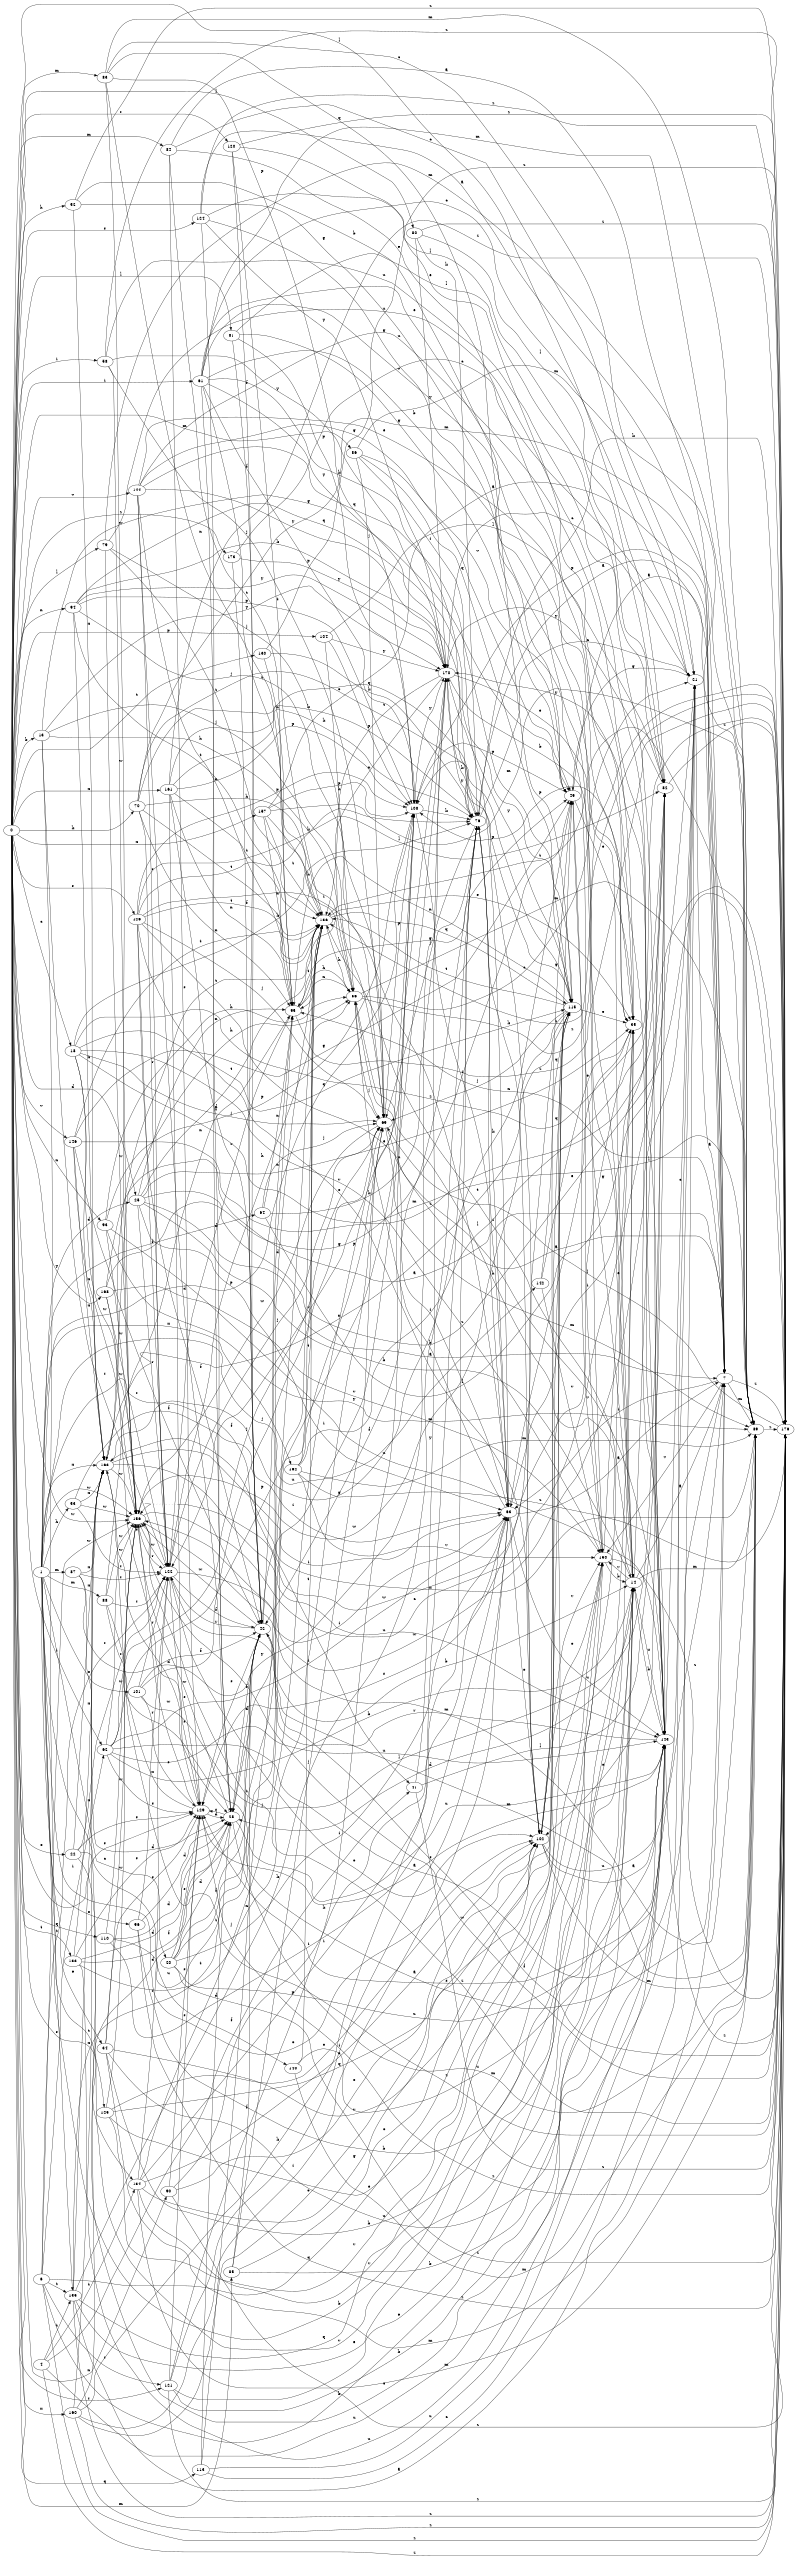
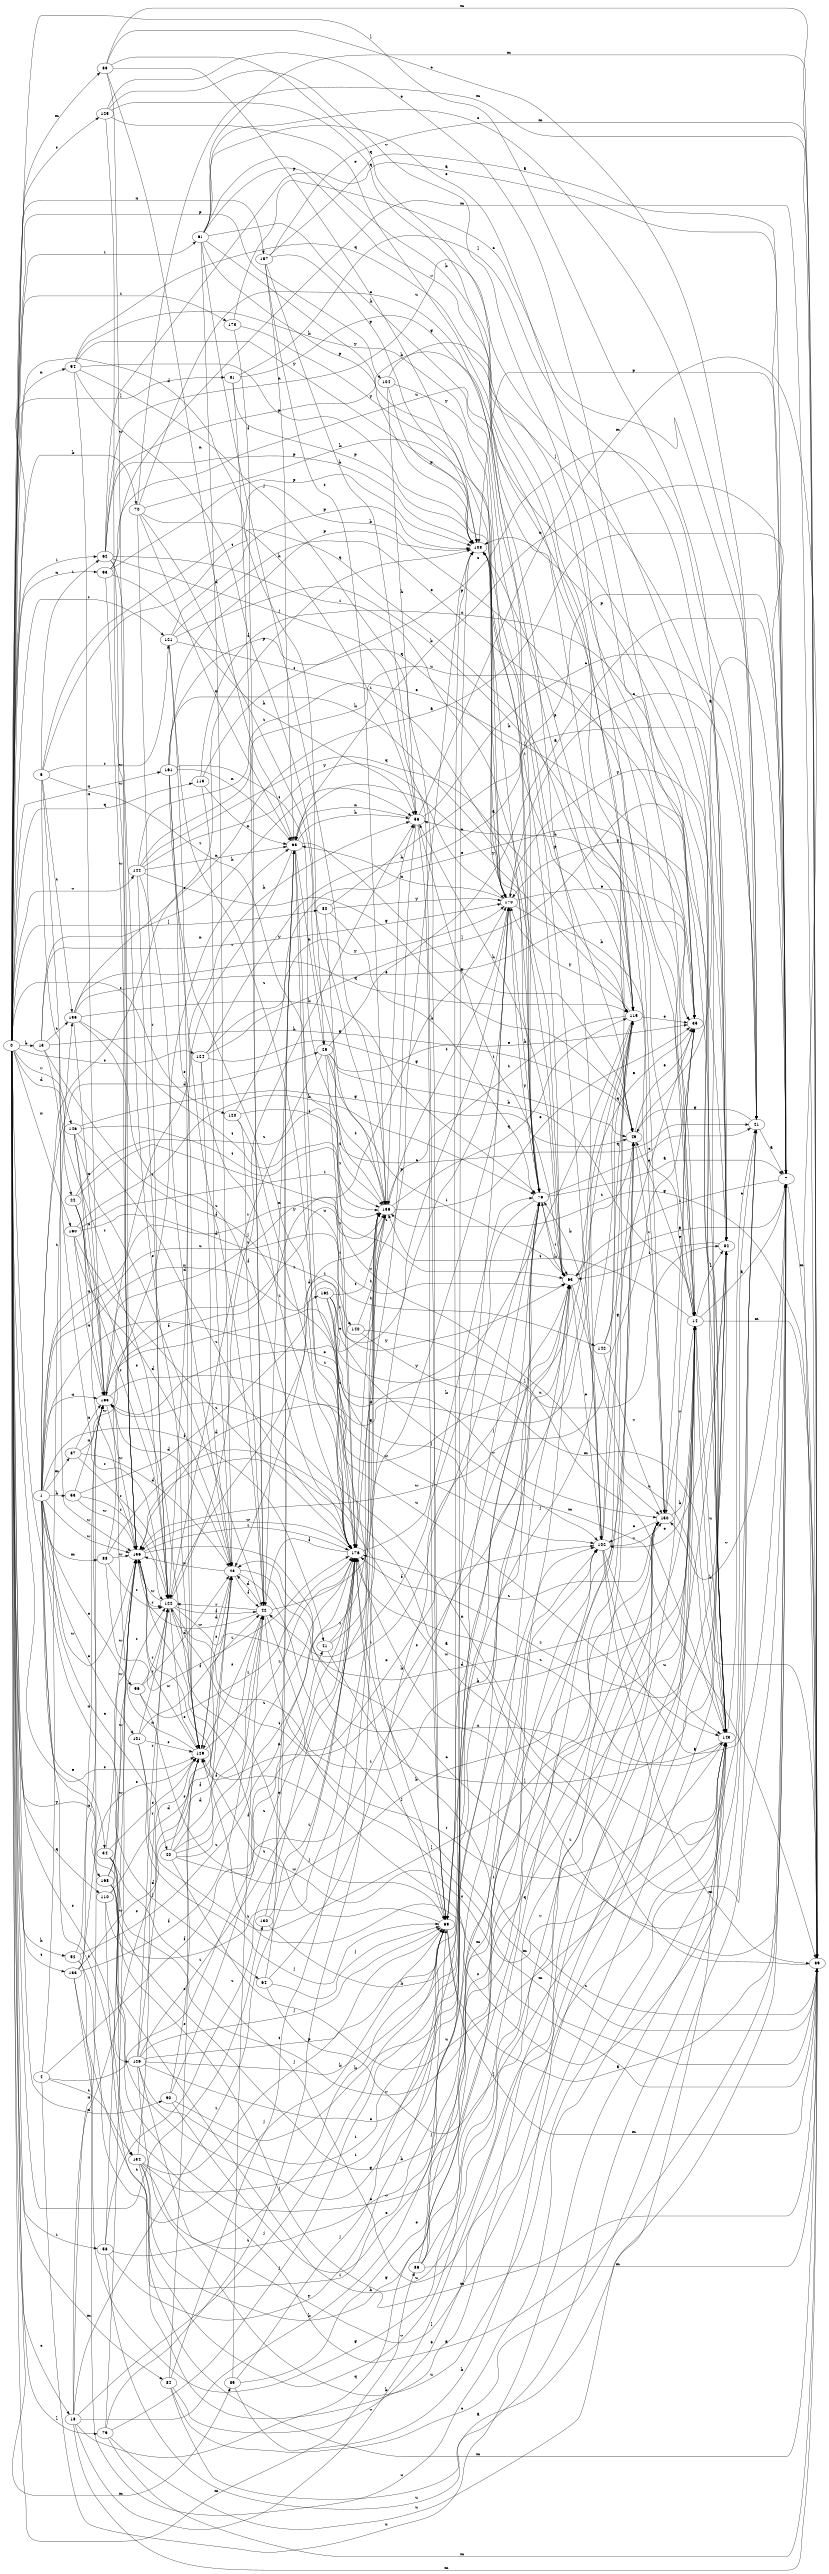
edge "25" -> "95": reversed
edge "0" -> "22": label "o" -> "d"
